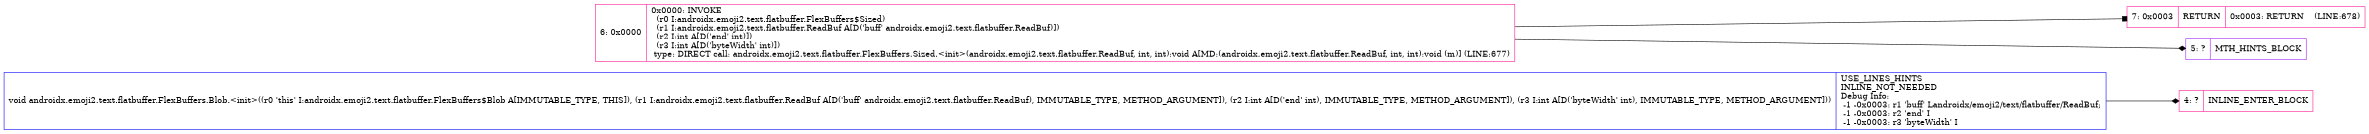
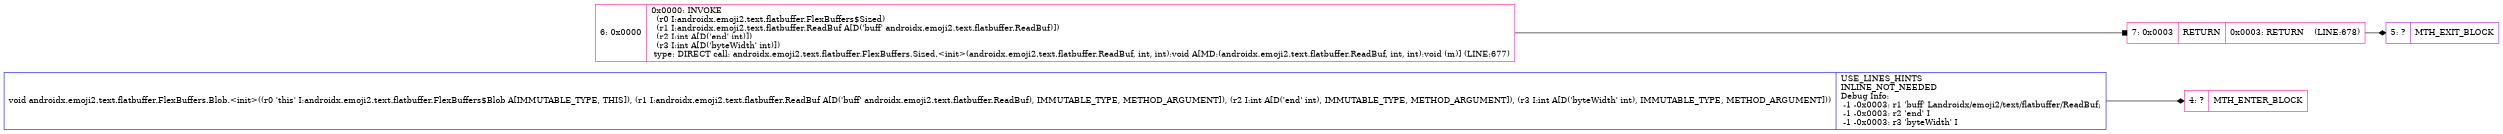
edge "6: 0x0000" -> "5: ?": now "7: 0x0003" -> "5: ?"
node "5: ?": text "MTH_HINTS_BLOCK" -> "MTH_EXIT_BLOCK"
node "4: ?": text "INLINE_ENTER_BLOCK" -> "MTH_ENTER_BLOCK"
